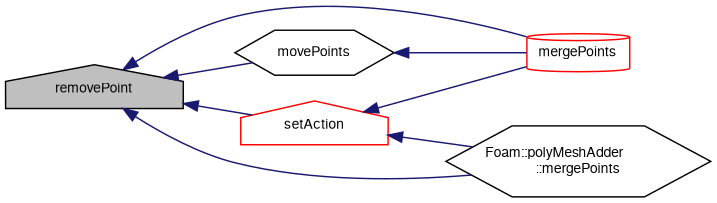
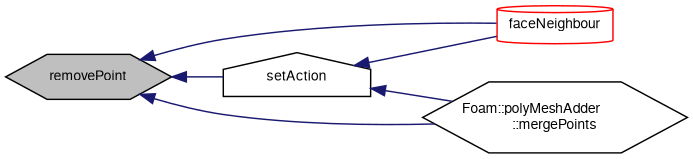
node "movePoints": removed
node "mergePoints": label "mergePoints" -> "faceNeighbour"
node "removePoint": shape house -> hexagon
node "setAction": color red -> black
